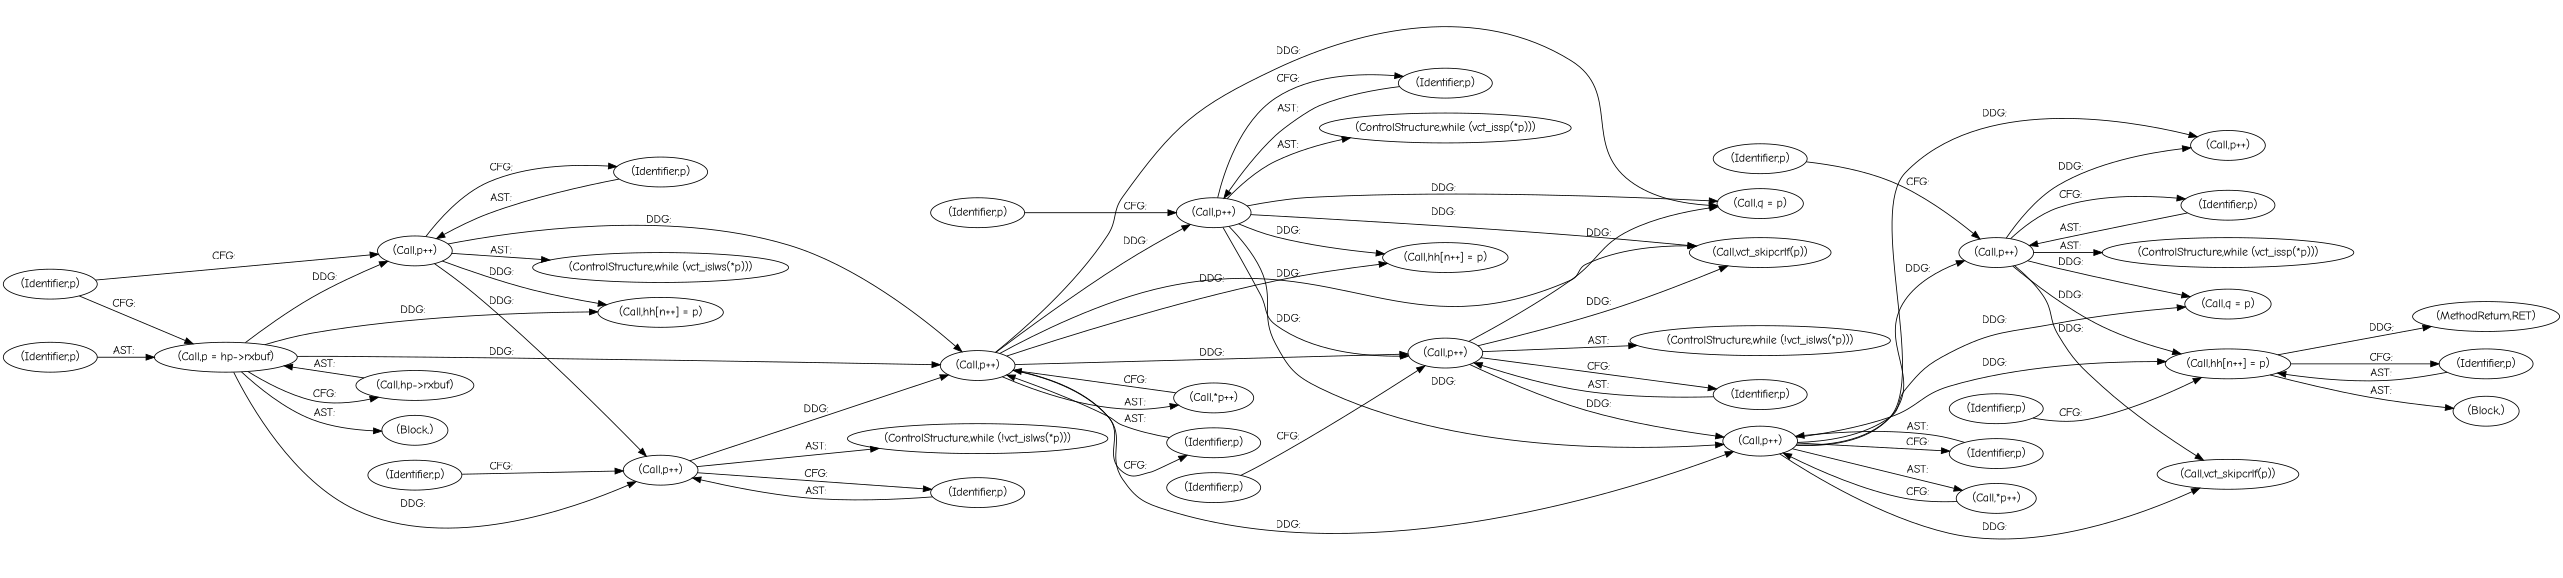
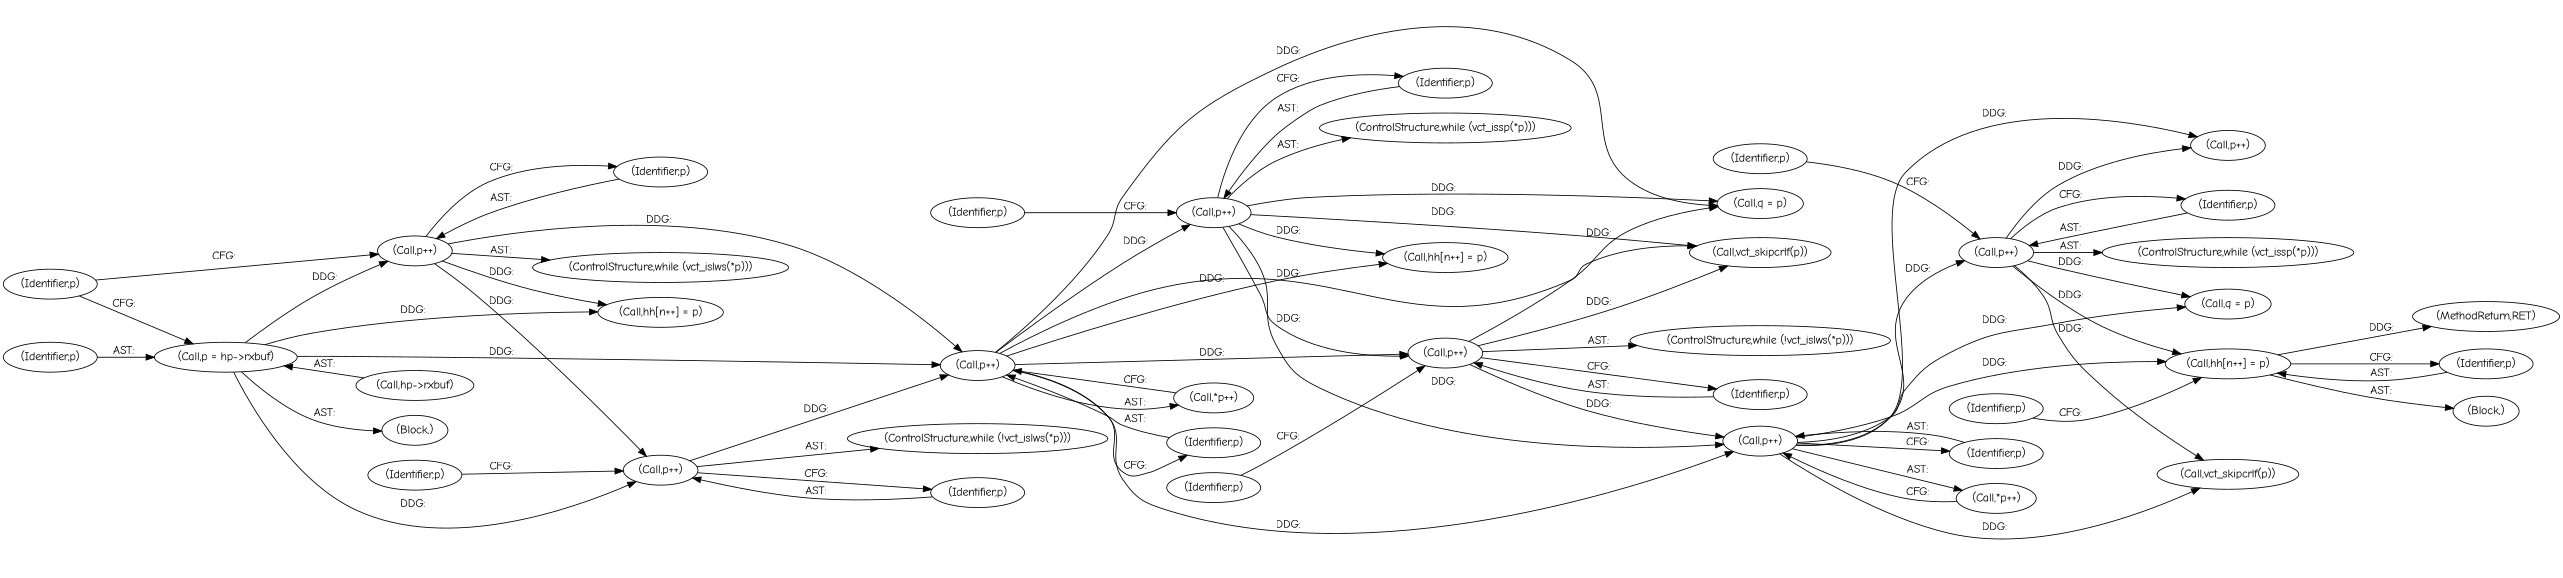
edge "(Call,p = hp->rxbuf)" -> "(Call,hp->rxbuf)": removed, label "CFG:"
